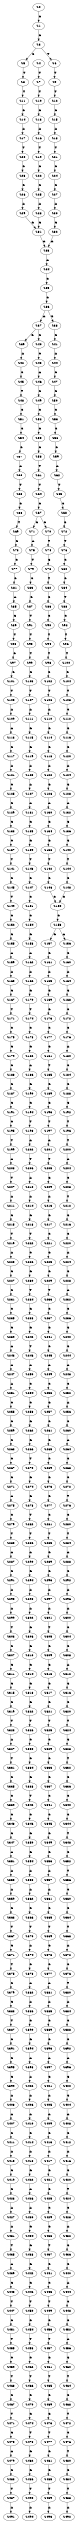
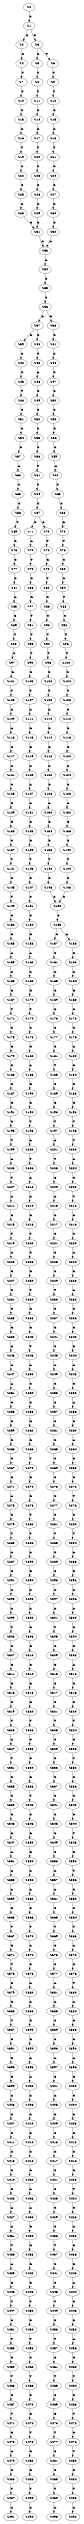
node "S2": added
